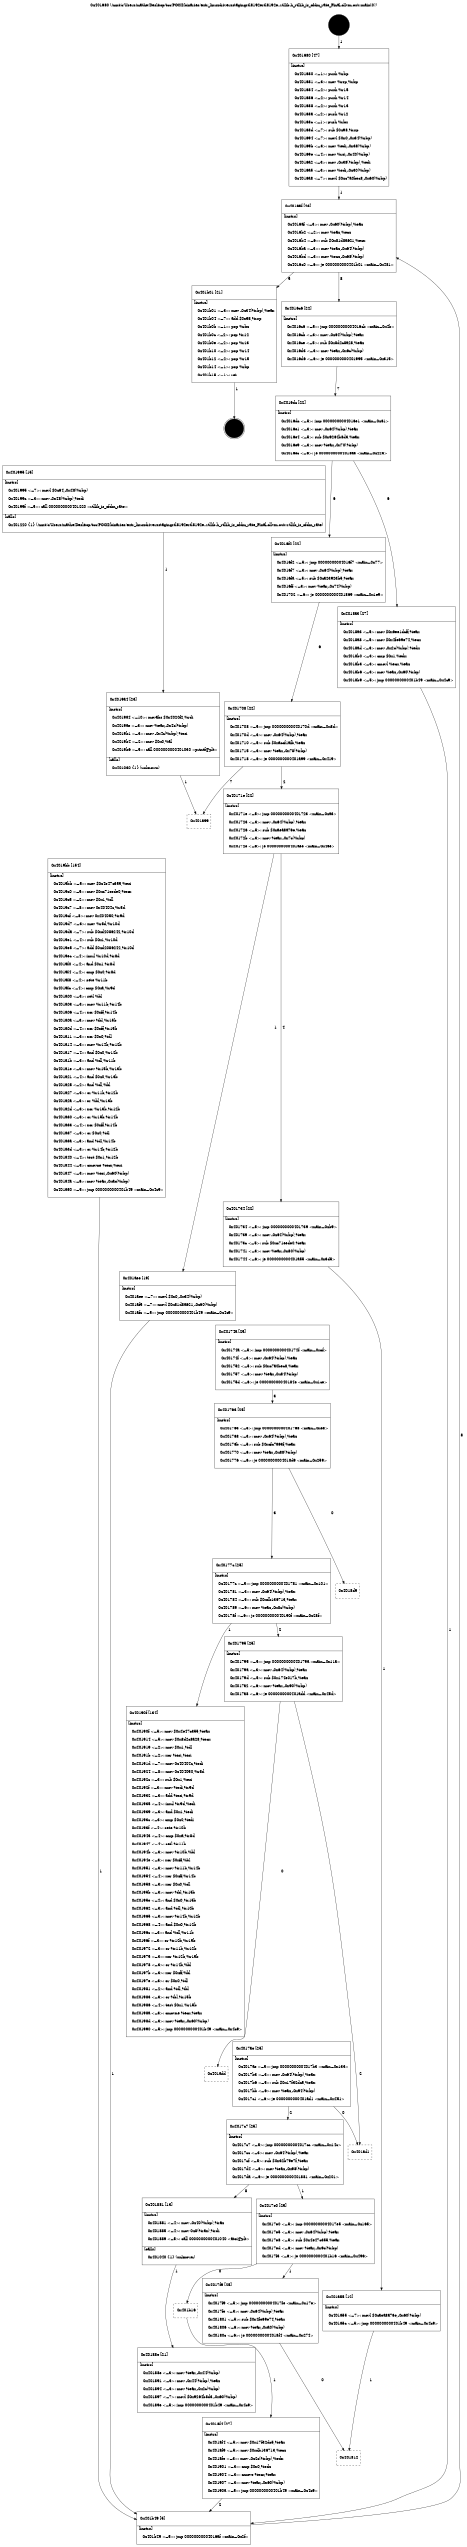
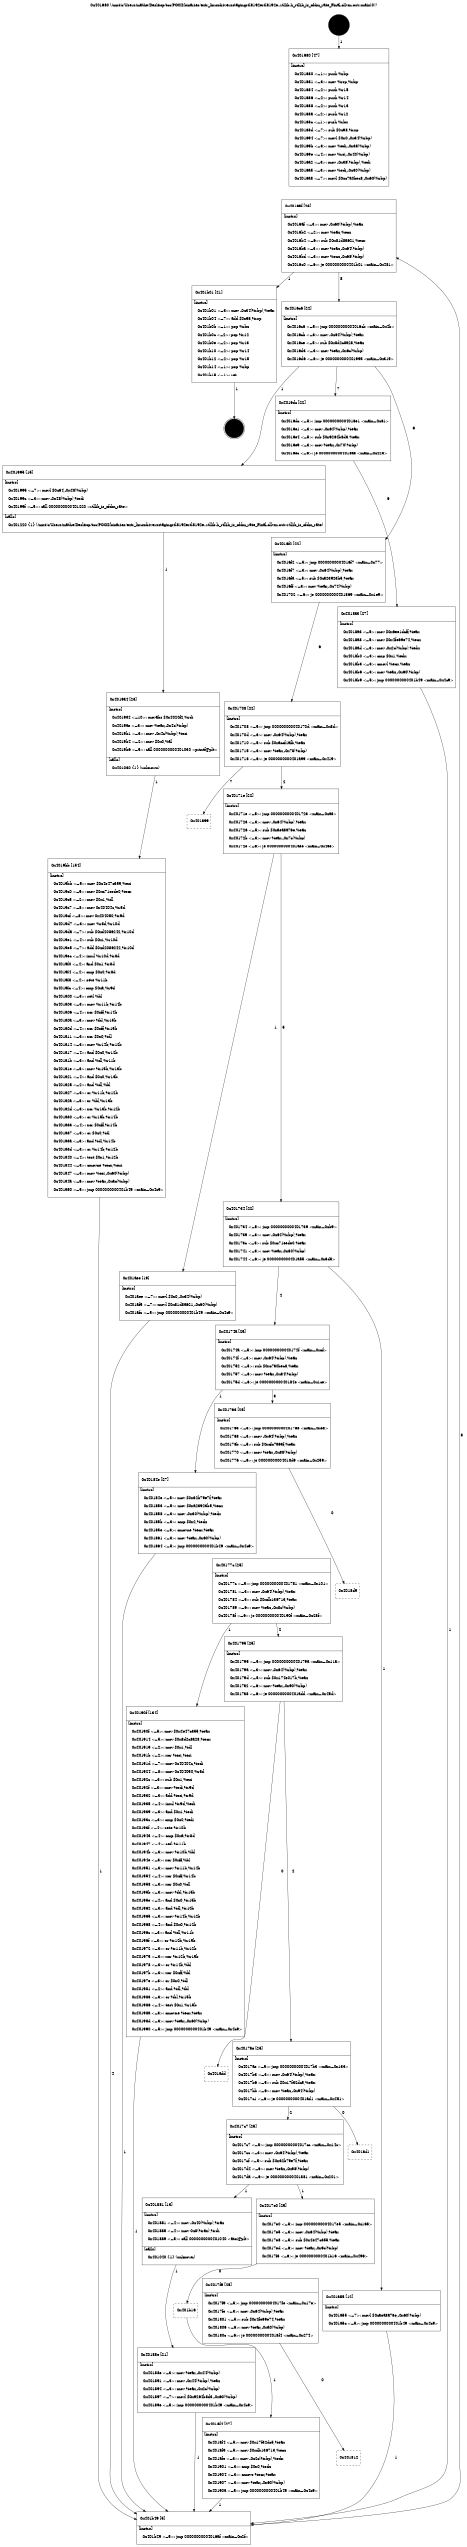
edge "0x401680 [47]" -> "0x4016af [23]": removed, label "1"
edge "0x4016af [23]" -> "0x401b01 [21]": label " 5" -> " 1"
edge "0x4016c6 [22]" -> "0x401995 [15]": added, label "1"
edge "0x4016dc [22]" -> "0x4016f2 [22]": now "0x4016c6 [22]" -> "0x4016f2 [22]"
edge "0x4019a4 [23]" -> "0x401a99": now "0x4019a4 [23]" -> "0x4019bb [154]"
edge "0x40171e [22]" -> "0x401734 [22]": label " 4" -> " 5"
edge "0x401734 [22]" -> "0x40174a [25]": added, label "4"
edge "0x401763 [25]" -> "0x40177c [25]": removed, label "3"
node "0x40184e [27]": added
edge "0x401795 [25]" -> "0x401ad1": now "0x401795 [25]" -> "0x4017ae [25]"
edge "0x401aee [19]" -> "0x401b49 [5]": label " 1" -> " 4"
edge "0x4017c7 [25]" -> "0x401881 [13]": label " 8" -> " 1"
edge "0x4017e0 [25]" -> "0x4017f9 [25]": removed, label "1"
edge "0x40190f [134]" -> "0x401b49 [5]": added, label "1"
edge "0x401a55 [12]" -> "0x401812": now "0x401a55 [12]" -> "0x401b49 [5]"
edge "0x40188e [21]" -> "0x401b49 [5]": added, label "1"
edge "0x4018f4 [27]" -> "0x401b49 [5]": label " 2" -> " 1"
